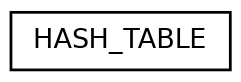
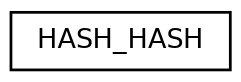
node "HASH_TABLE": label "HASH_TABLE" -> "HASH_HASH"
